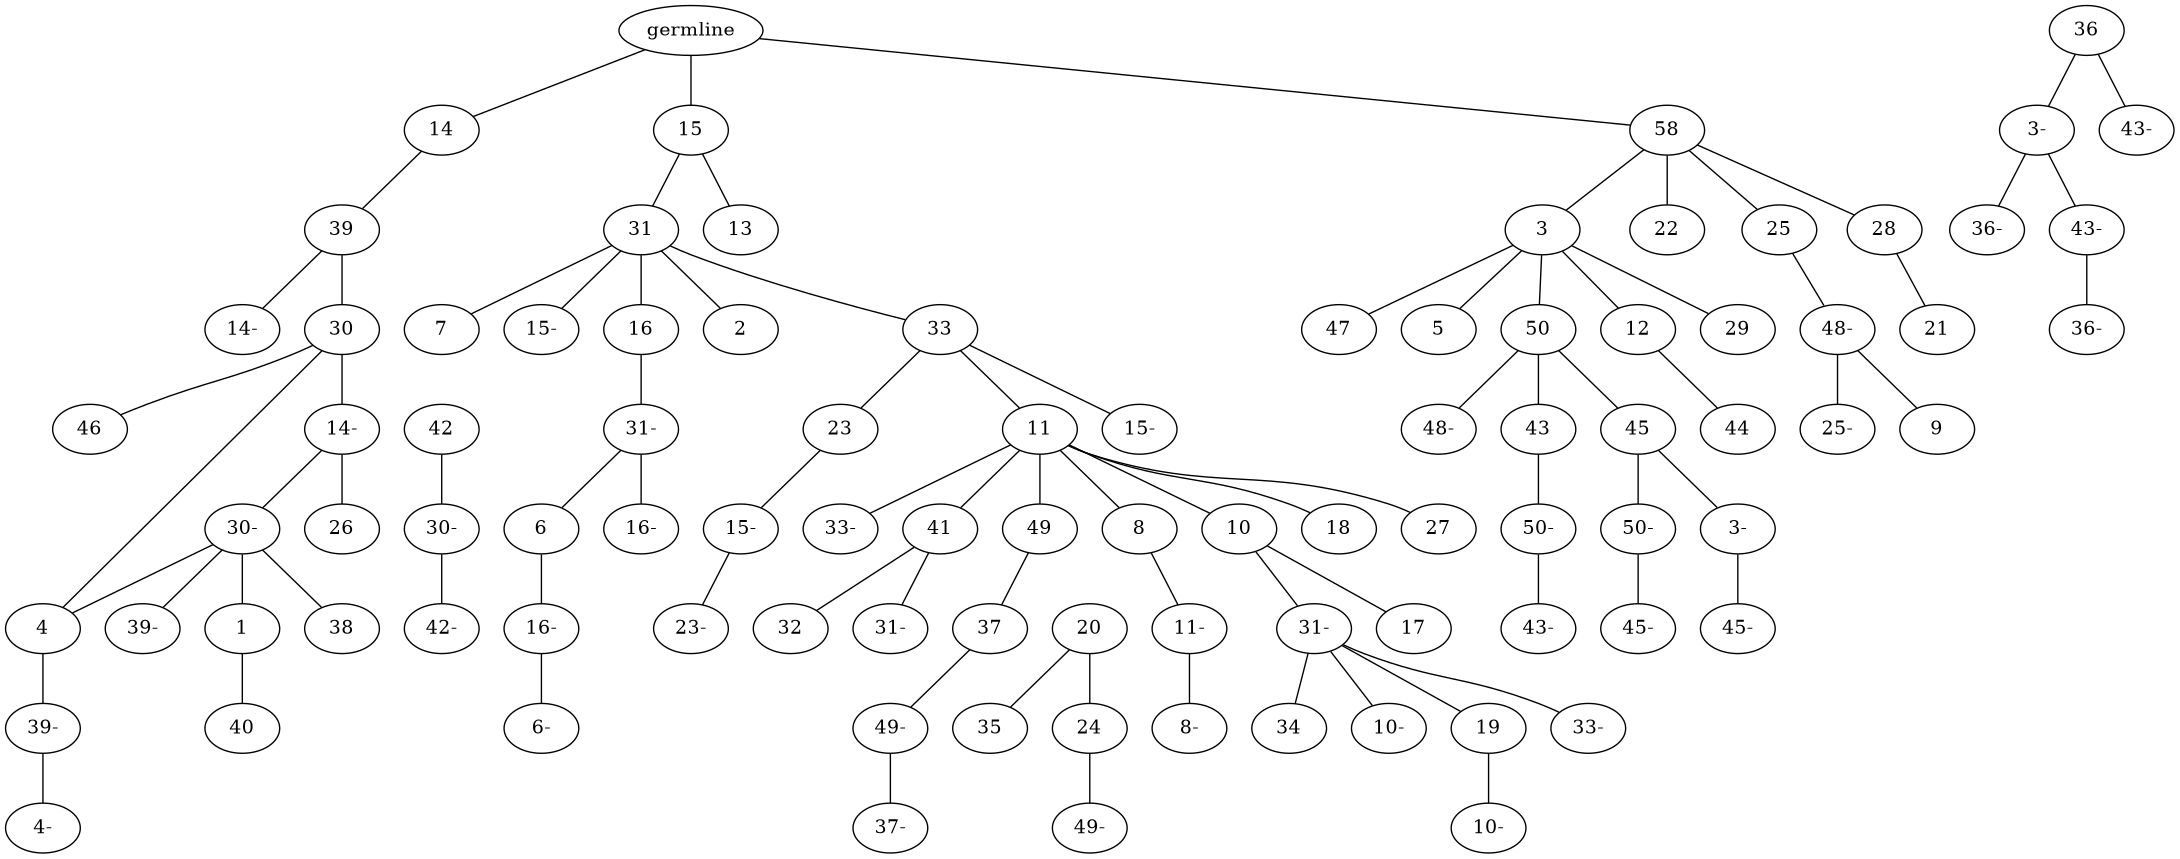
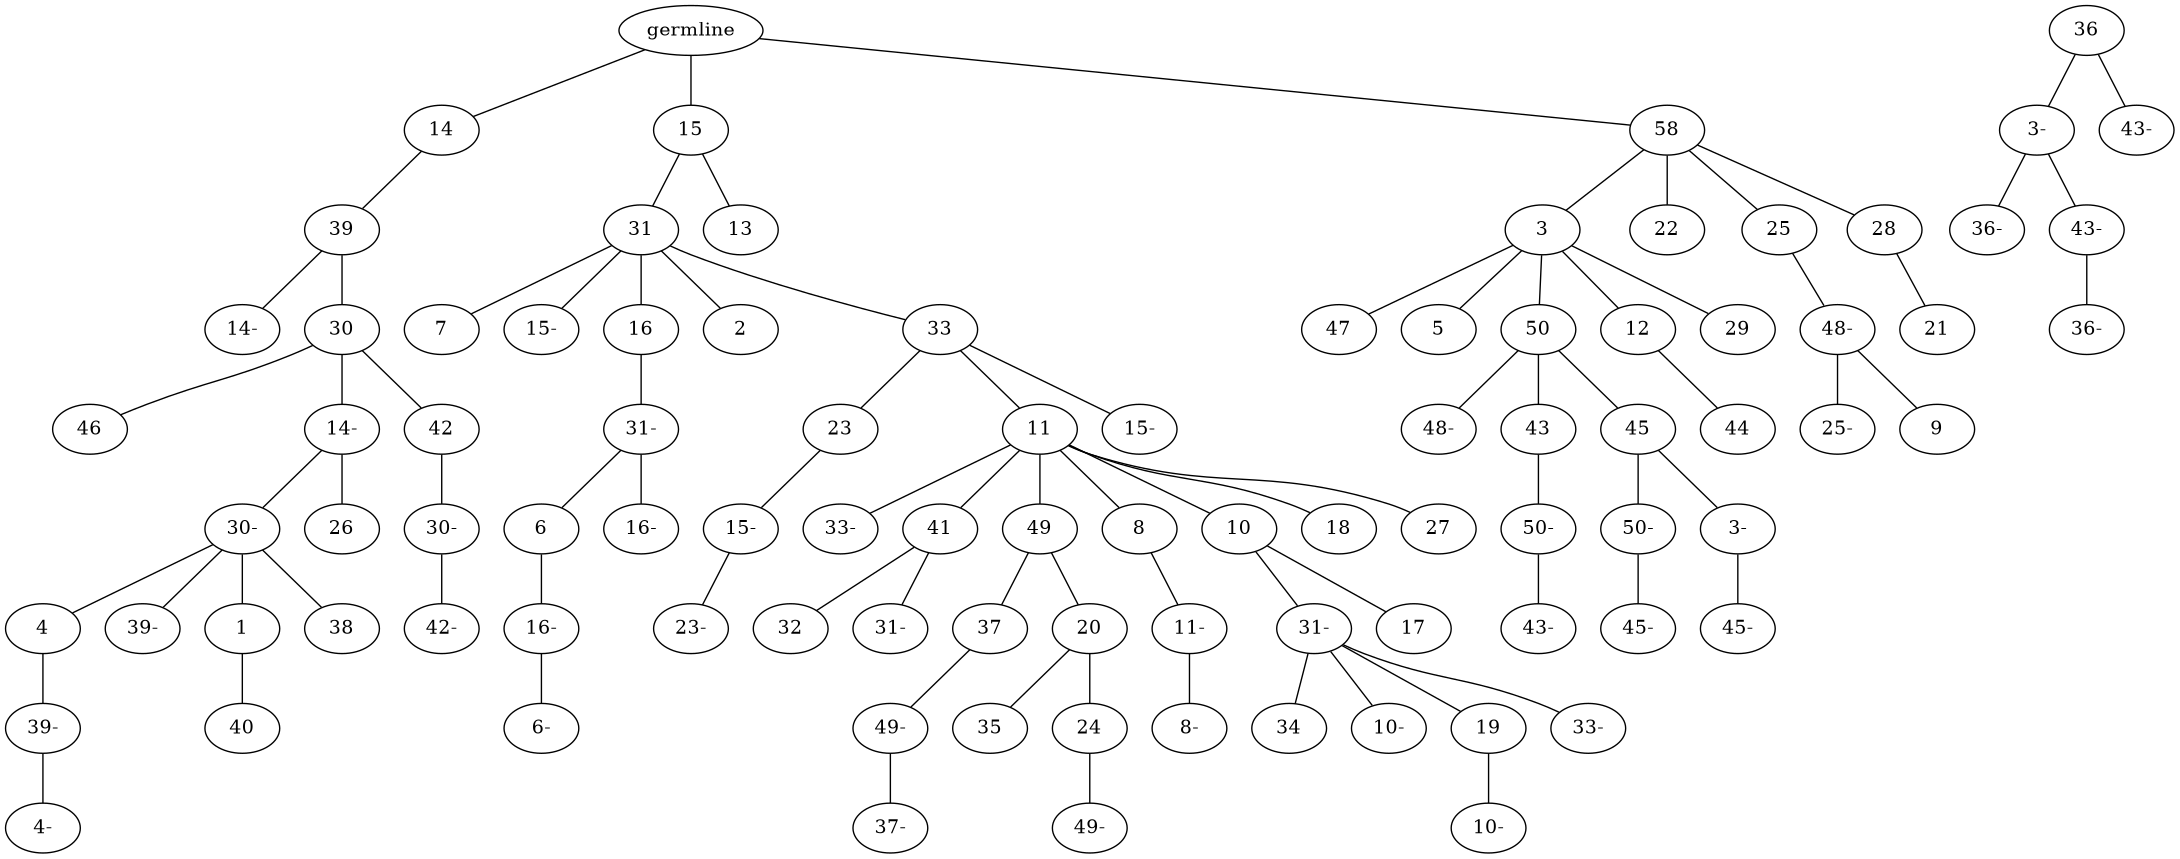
edge "30" -- "4": now "30" -- "42"
edge "49" -- "20": added
